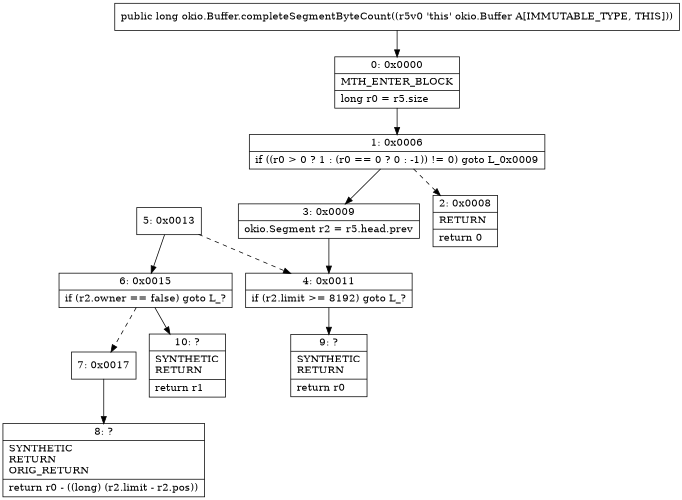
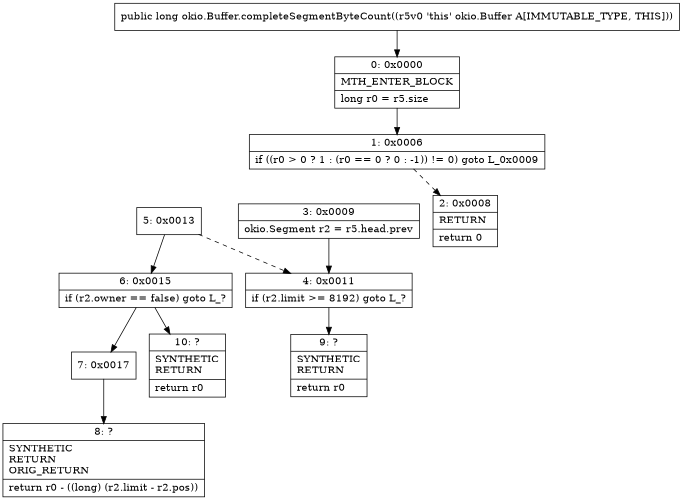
edge "1: 0x0006" -> "3: 0x0009": removed
edge "6: 0x0015" -> "7: 0x0017": style dashed -> solid
node "10: ?": text "return r1" -> "return r0"
